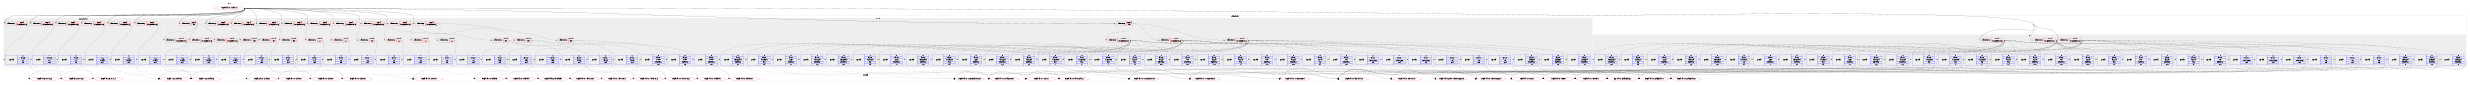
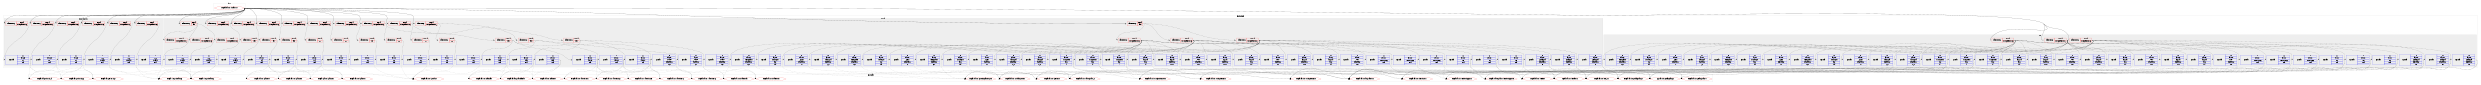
node "portage://dev-ruby/webmock-3.7.2": added
node "portage://dev-ruby/yard-1.1.0": label "portage://dev-ruby/yard-1.1.0" -> "portage://dev-ruby/naught-1.1.0"
